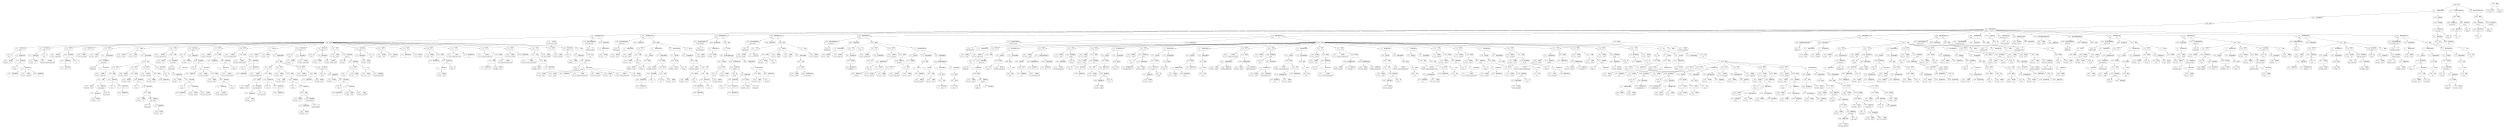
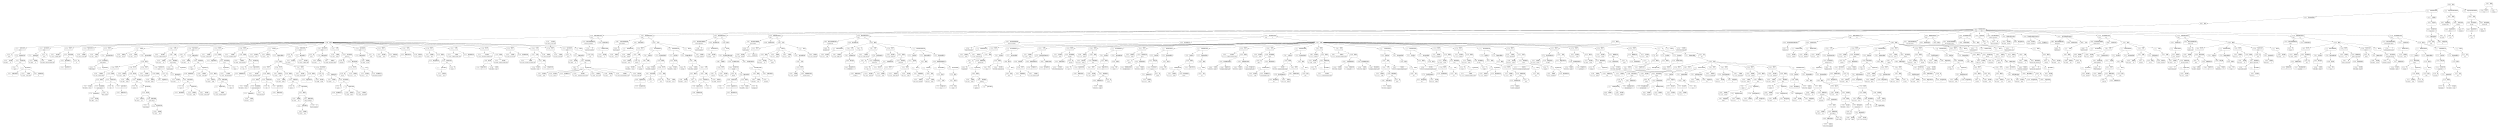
node "137503": added
node "137786": removed
